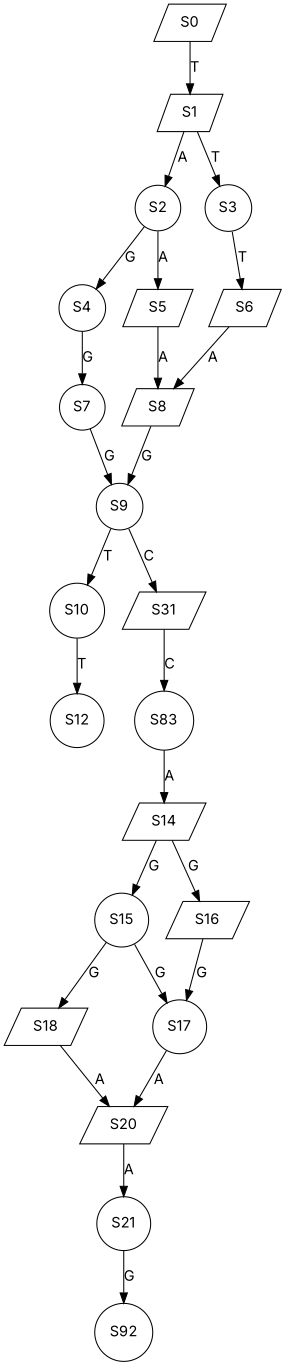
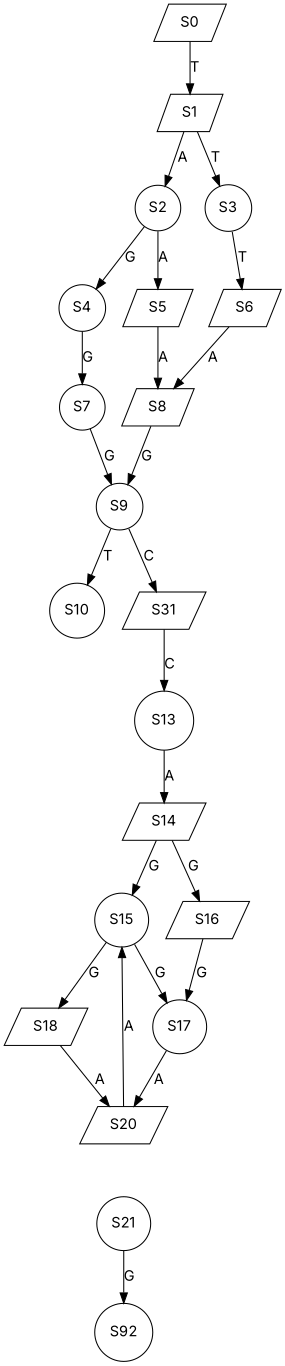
node "S12": removed
node "S83": label "S83" -> "S13"
edge "S20" -> "S21": now "S20" -> "S15"
